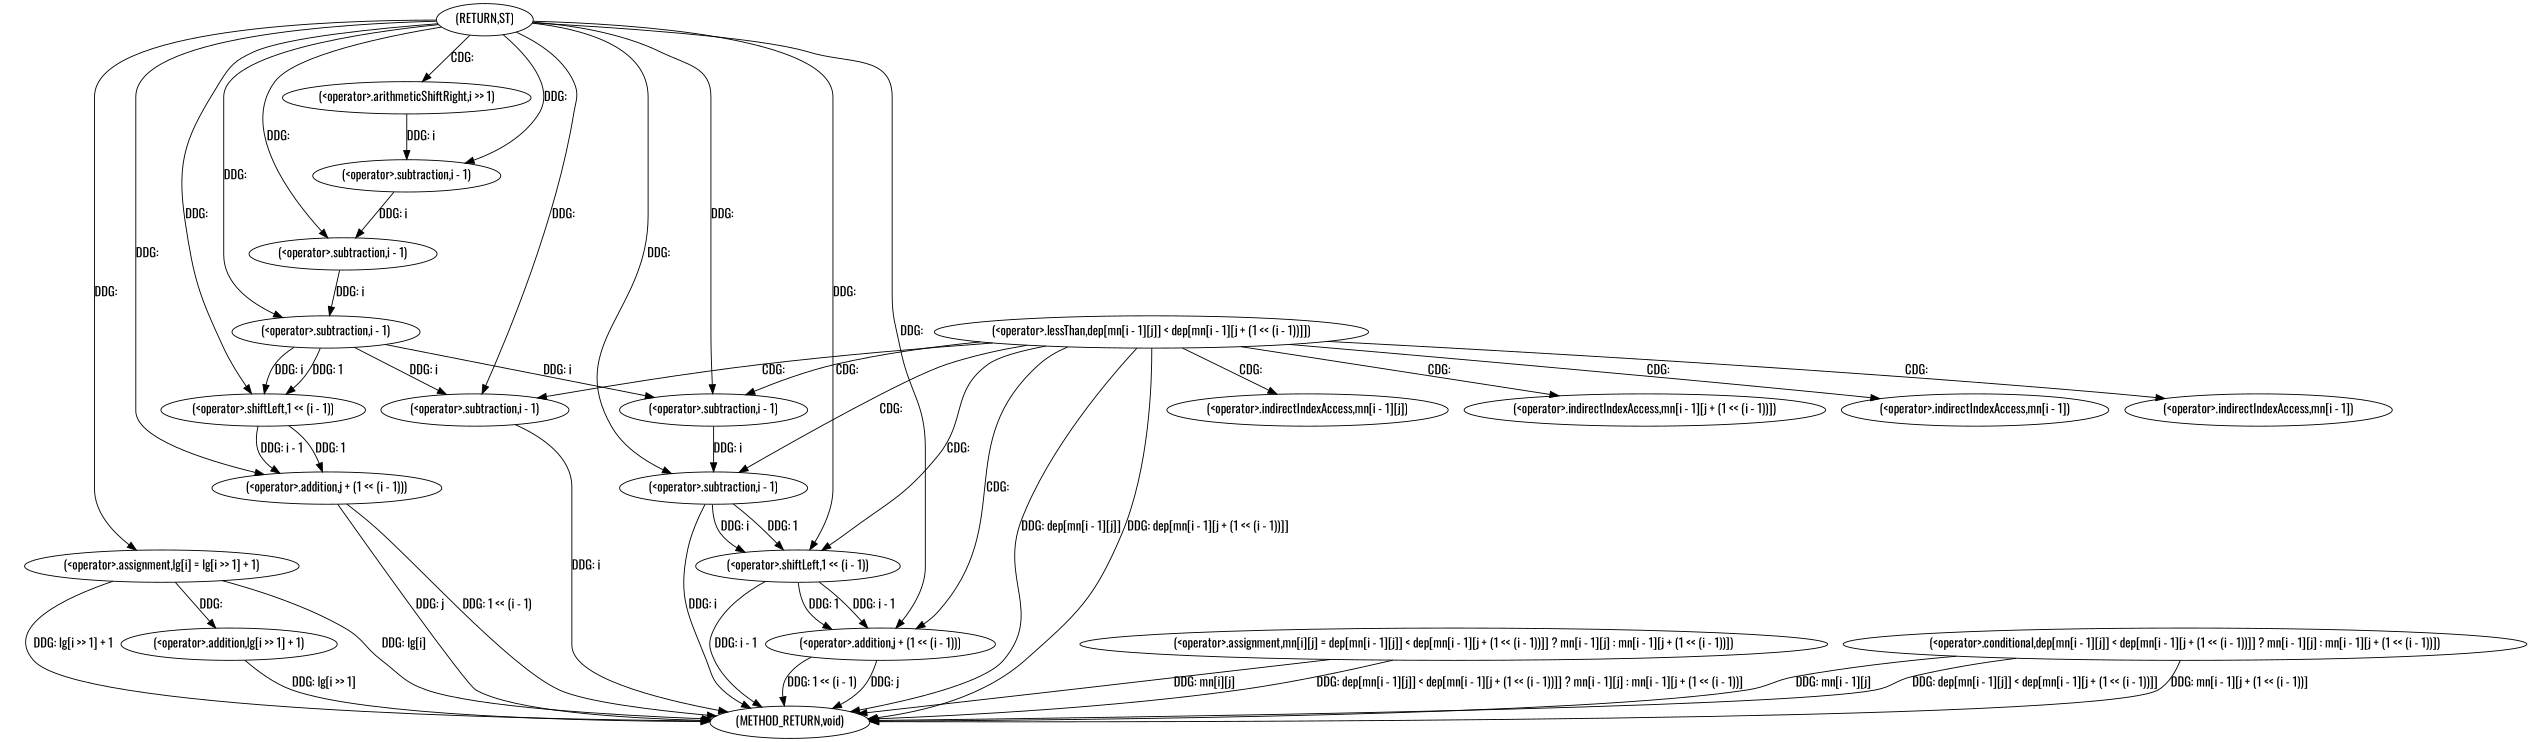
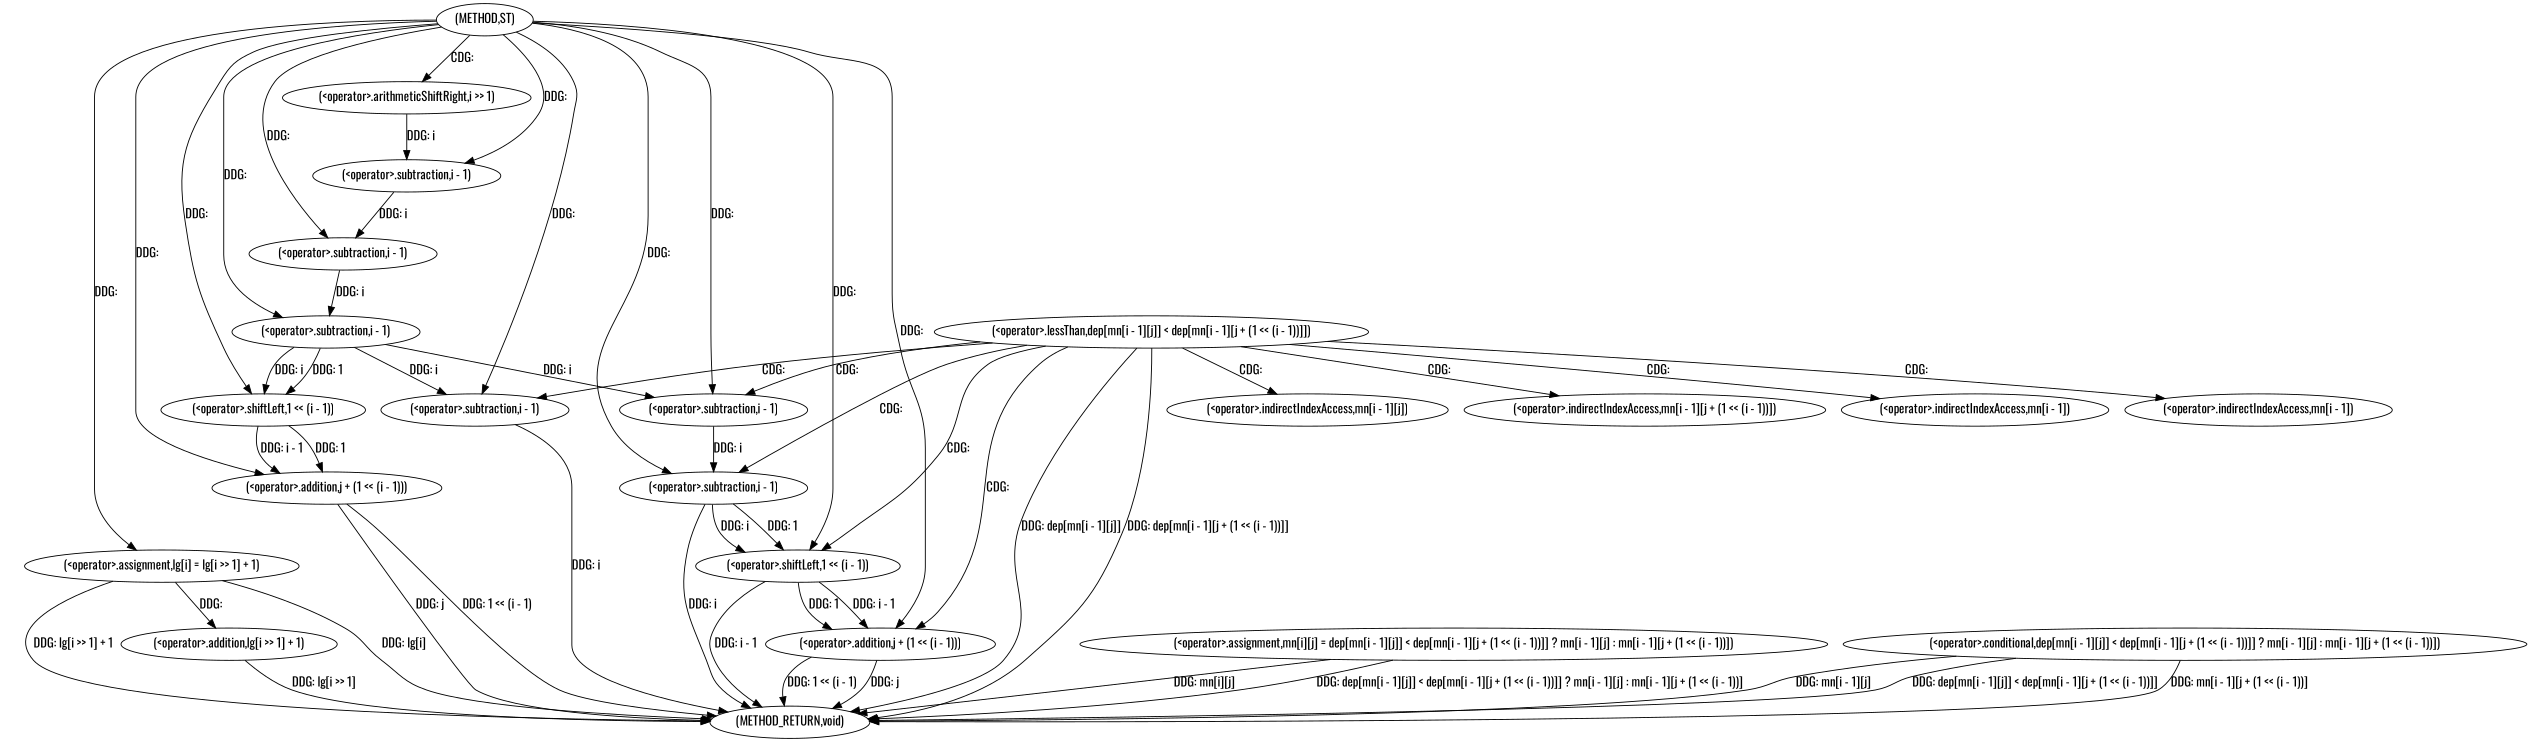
node "(RETURN,ST)": label "(RETURN,ST)" -> "(METHOD,ST)"
